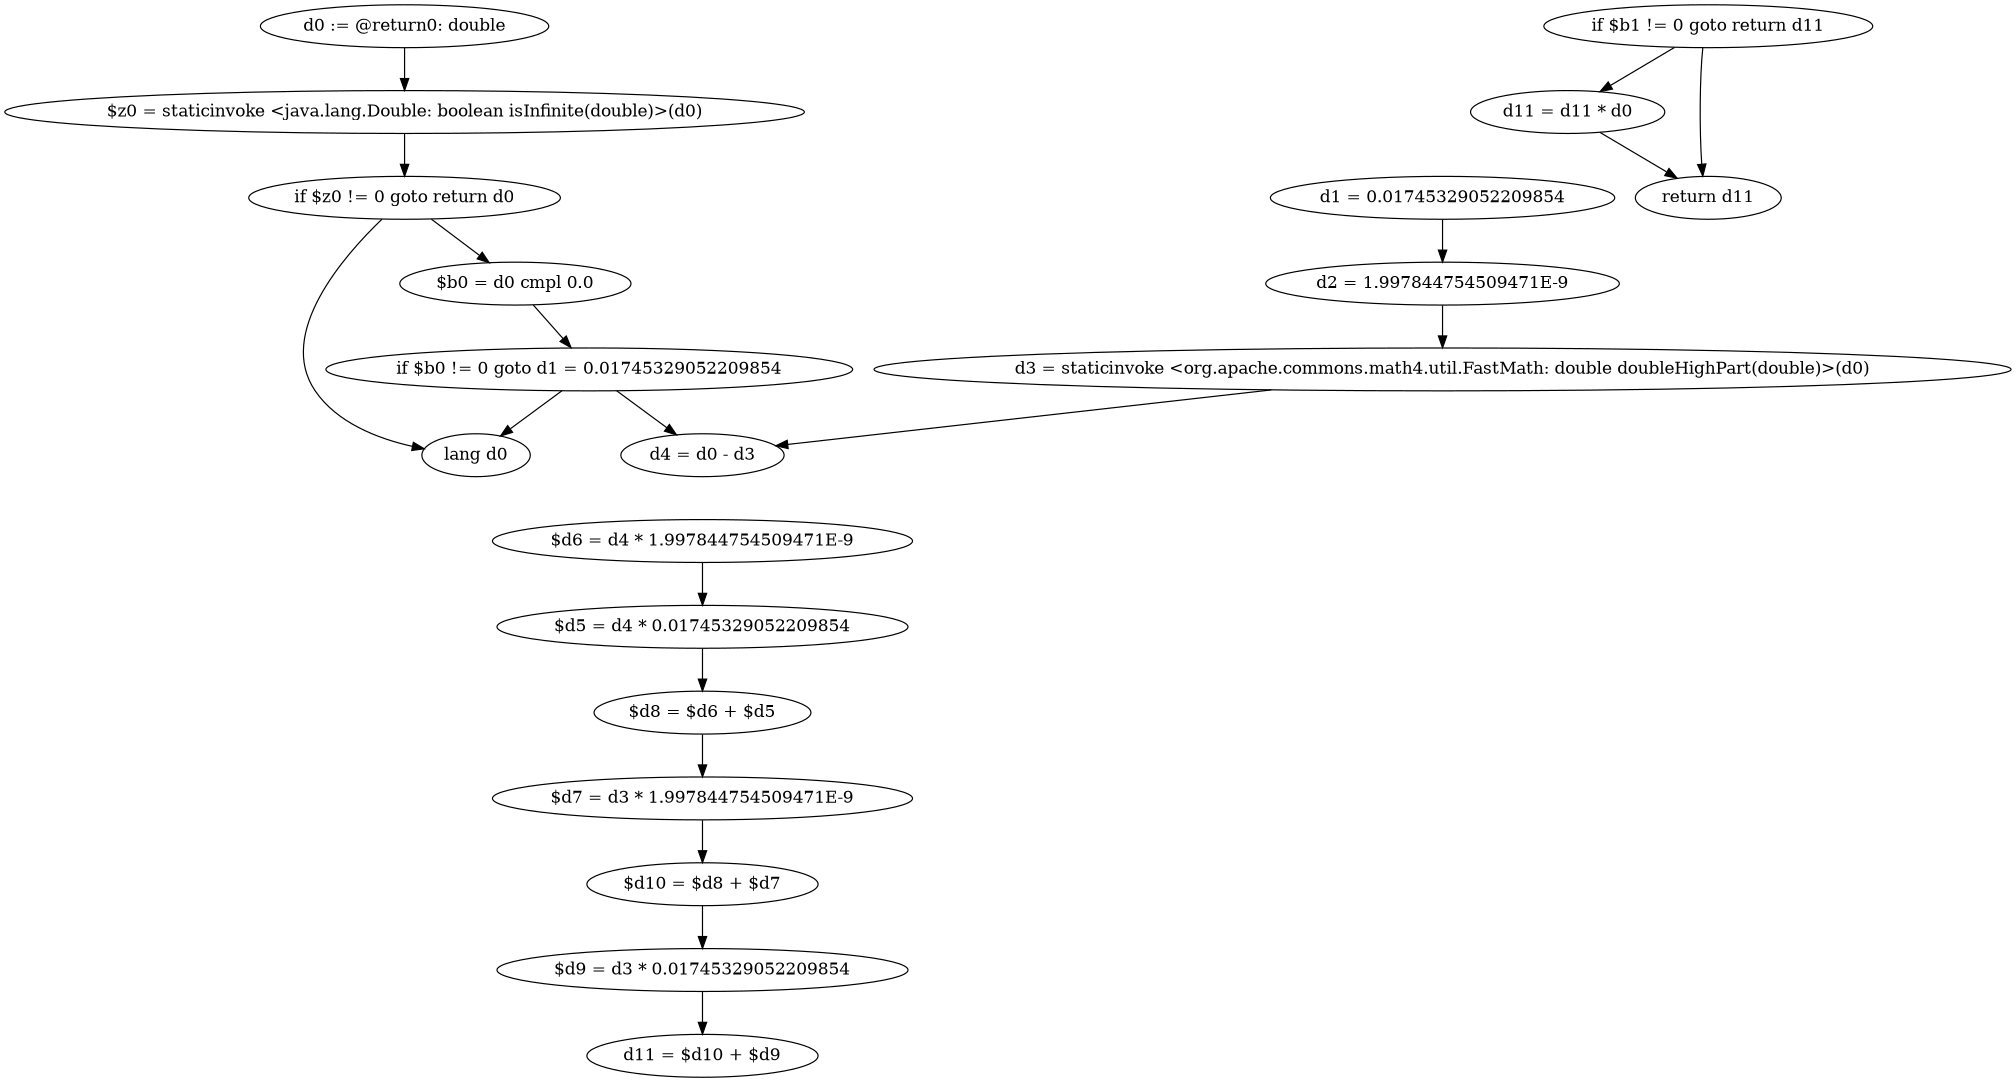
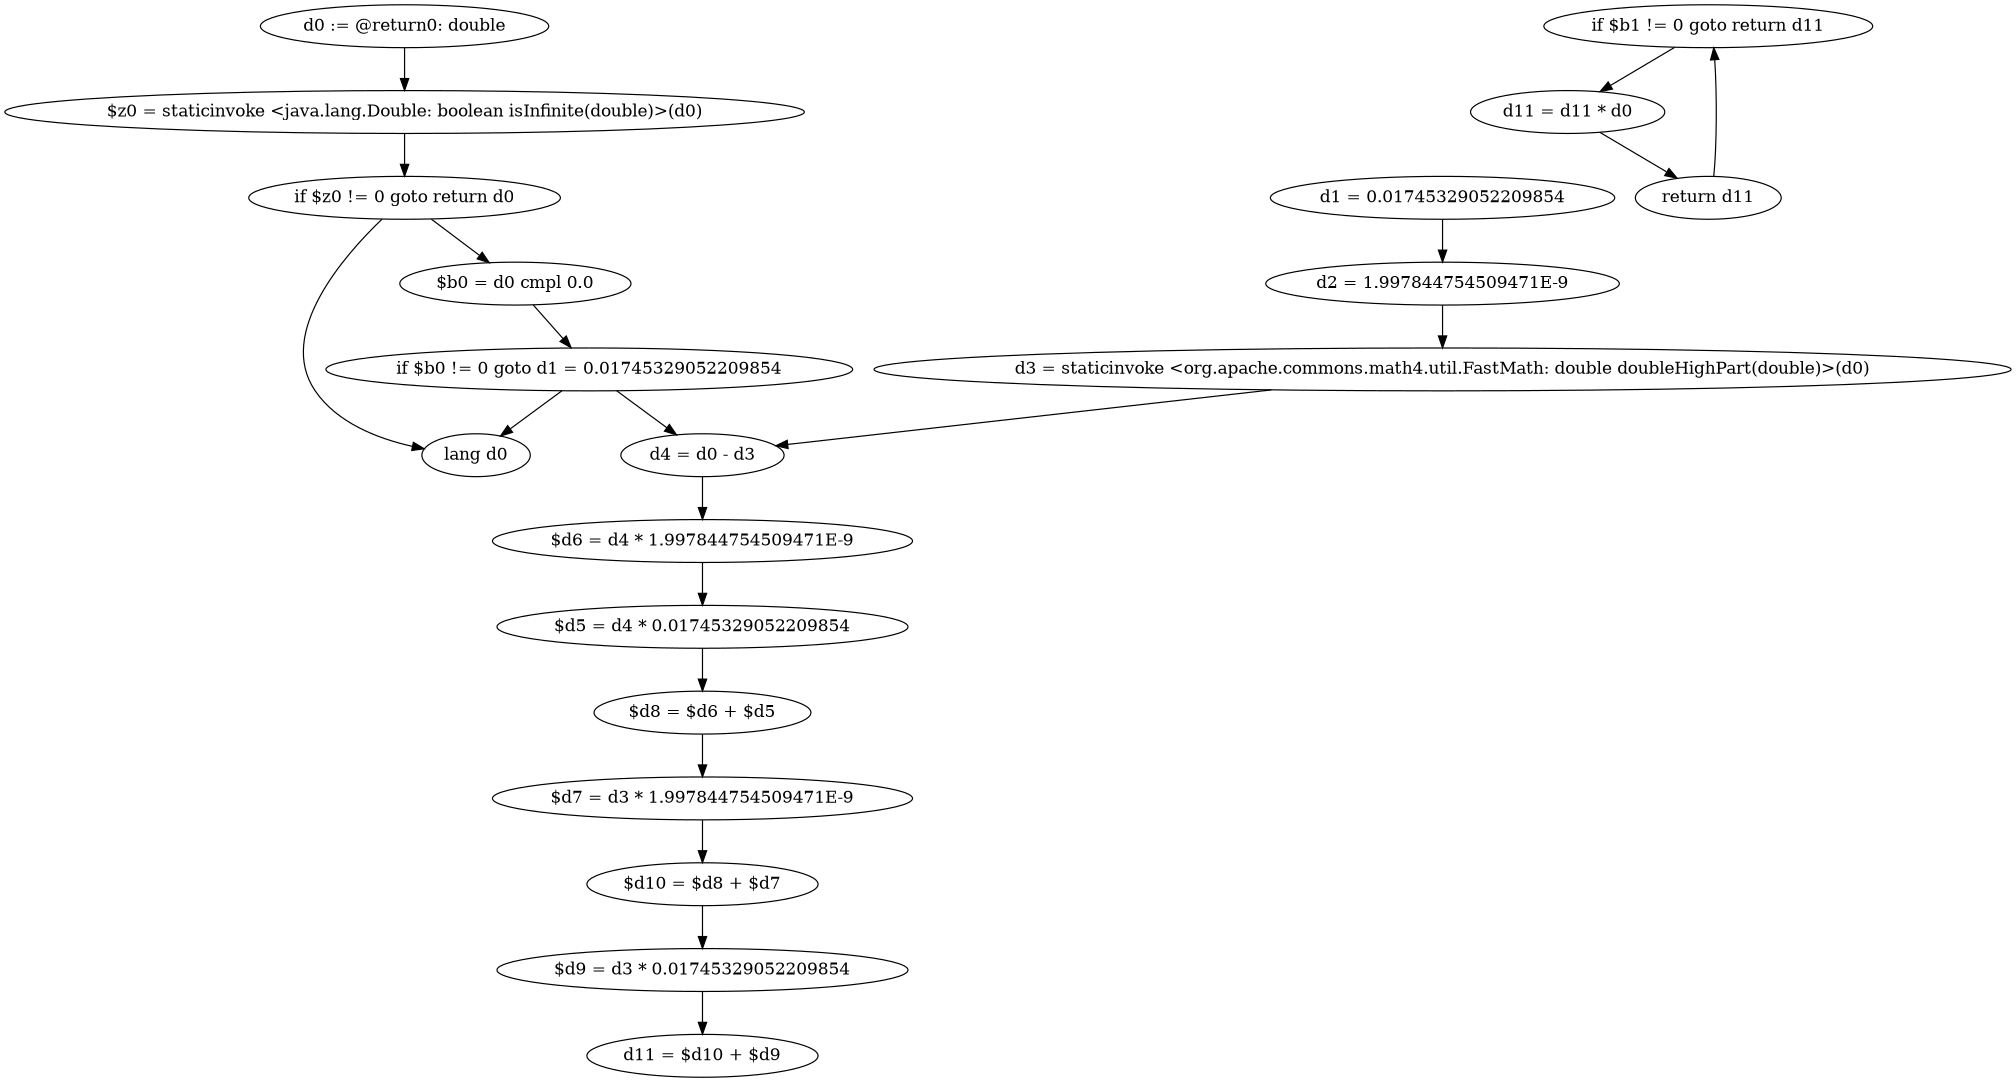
edge "if $b1 != 0 goto return d11" -> "return d11": reversed
edge "d4 = d0 - d3" -> "$d6 = d4 * 1.997844754509471E-9": added
